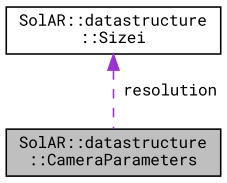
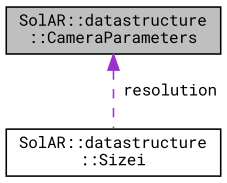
edge "SolAR::datastructure ::CameraParameters" -> "SolAR::datastructure ::Sizei": reversed
